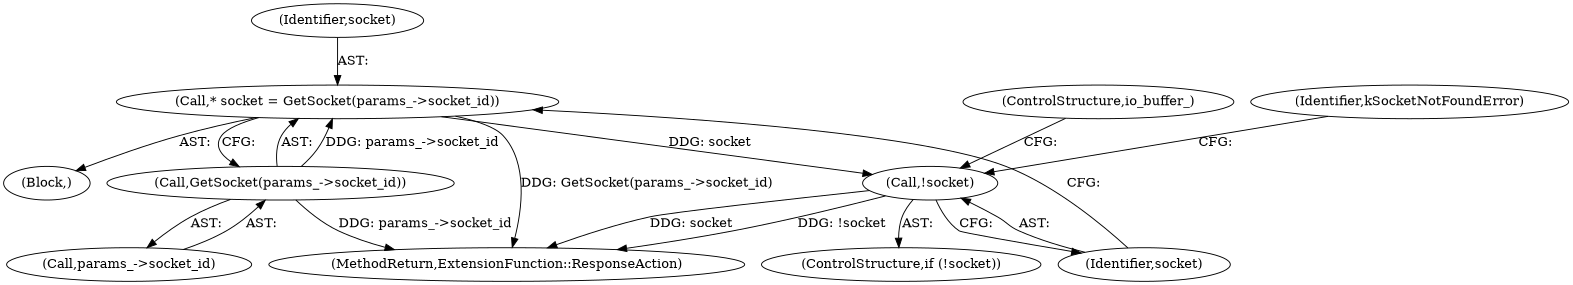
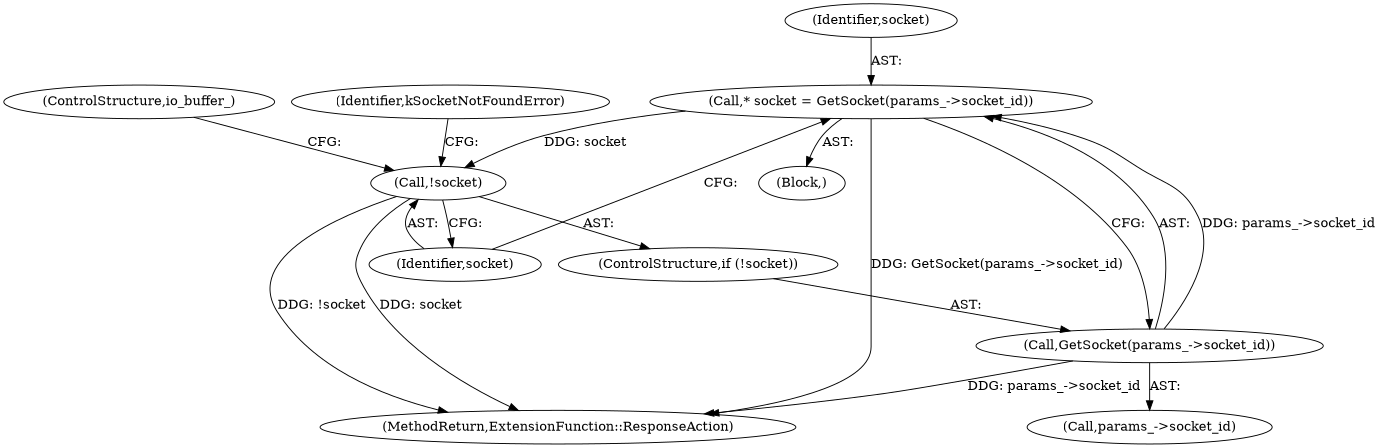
edge "(Call,params_->socket_id)" -> "(Call,GetSocket(params_->socket_id))": now "(ControlStructure,if (!socket))" -> "(Call,GetSocket(params_->socket_id))"
